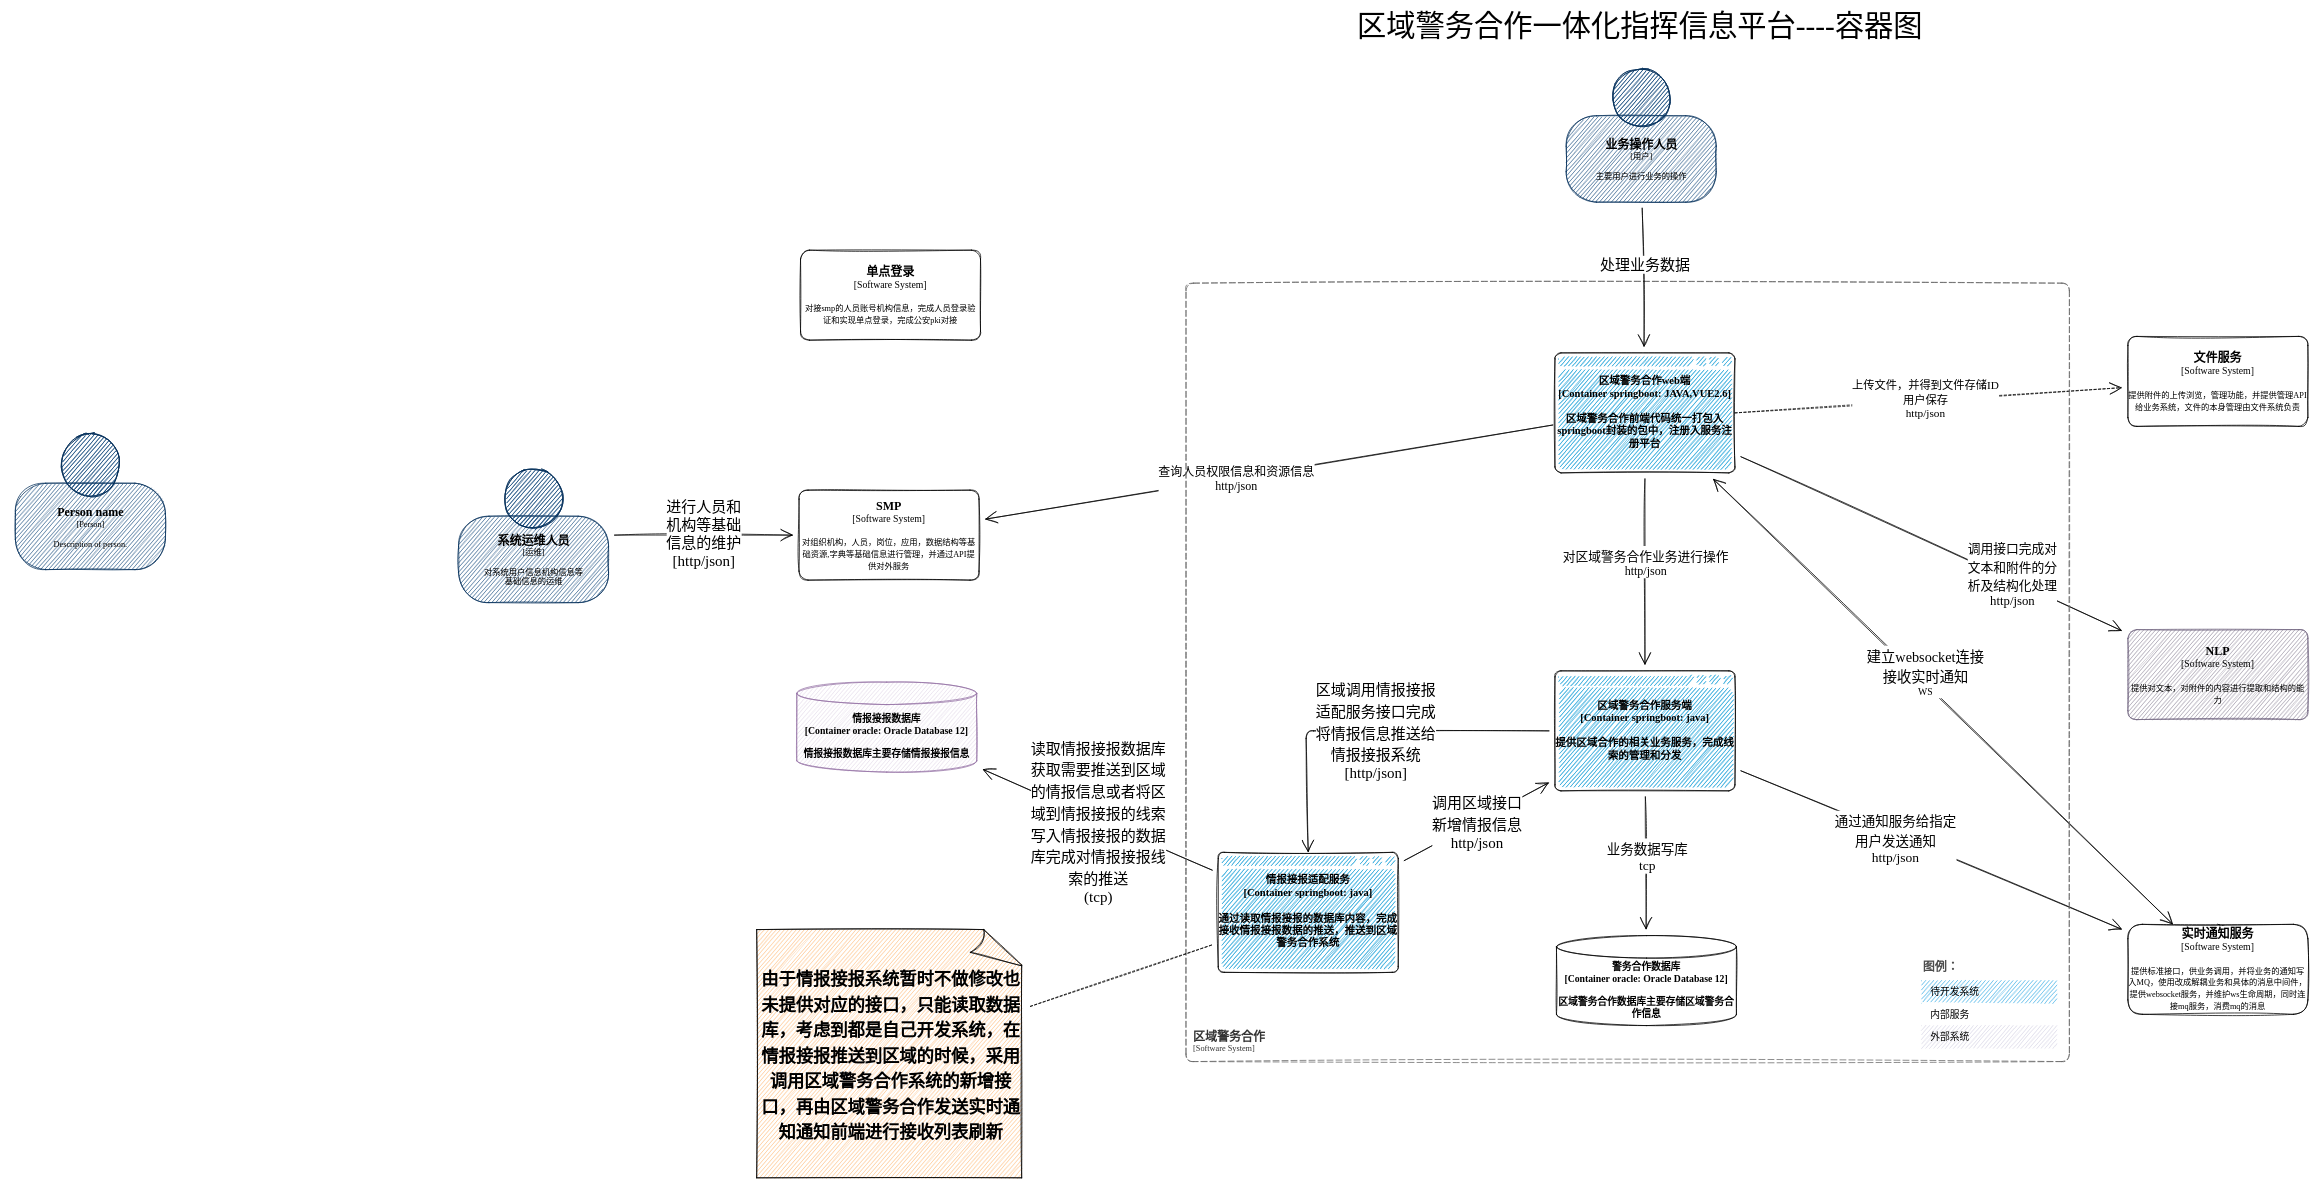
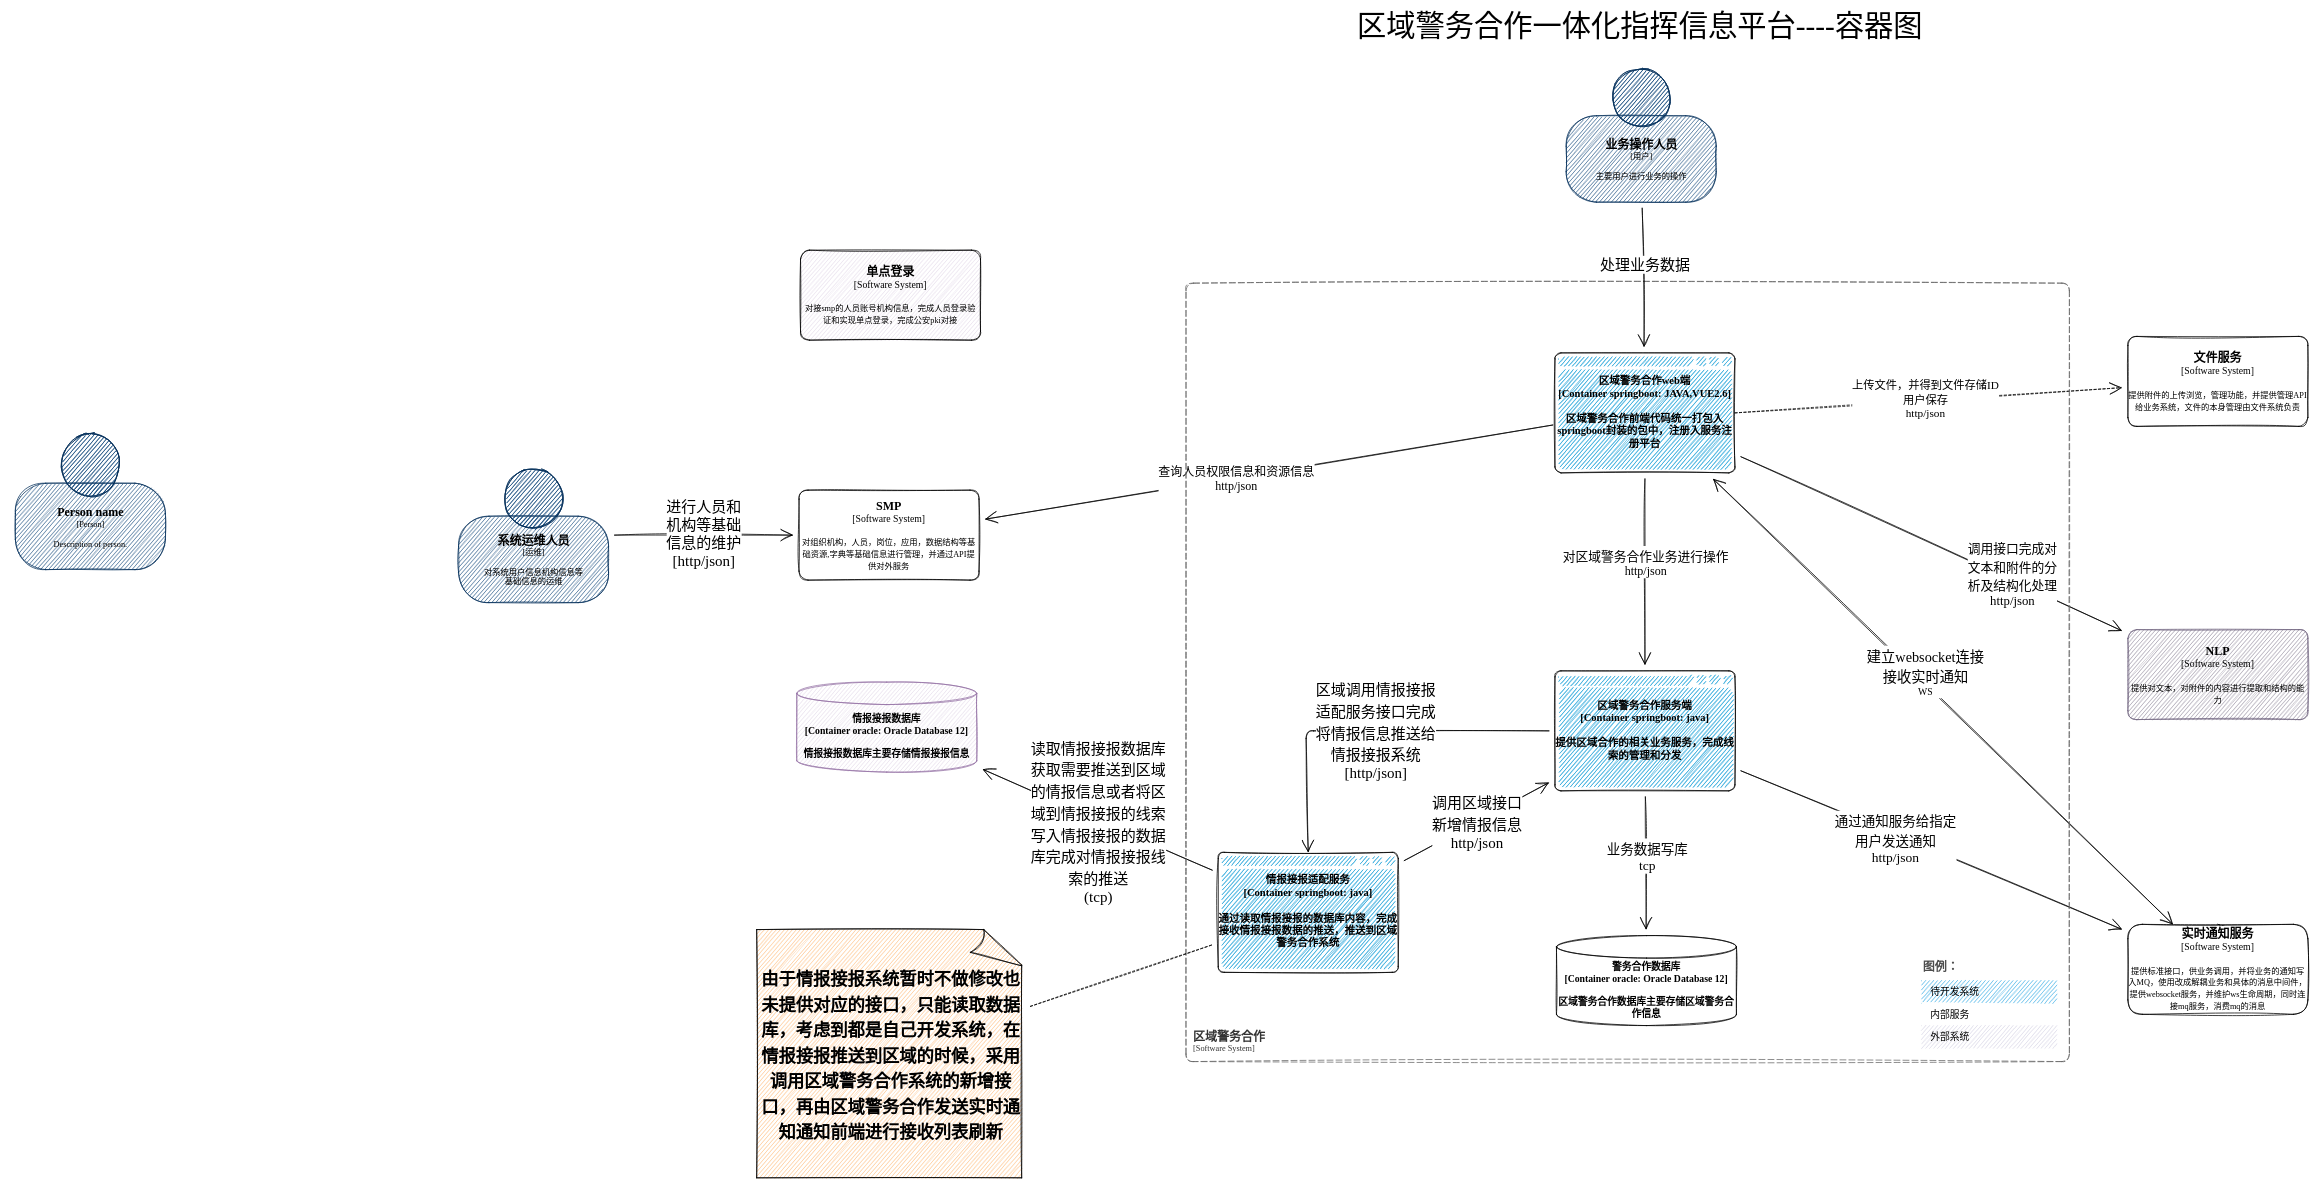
node "单点登录 [Software System] 对接smp的人员账号机构信息，完成人员登录验证和实现单点登录，完成公安pki对接": fillcolor #ffffff -> #e1d5e7
